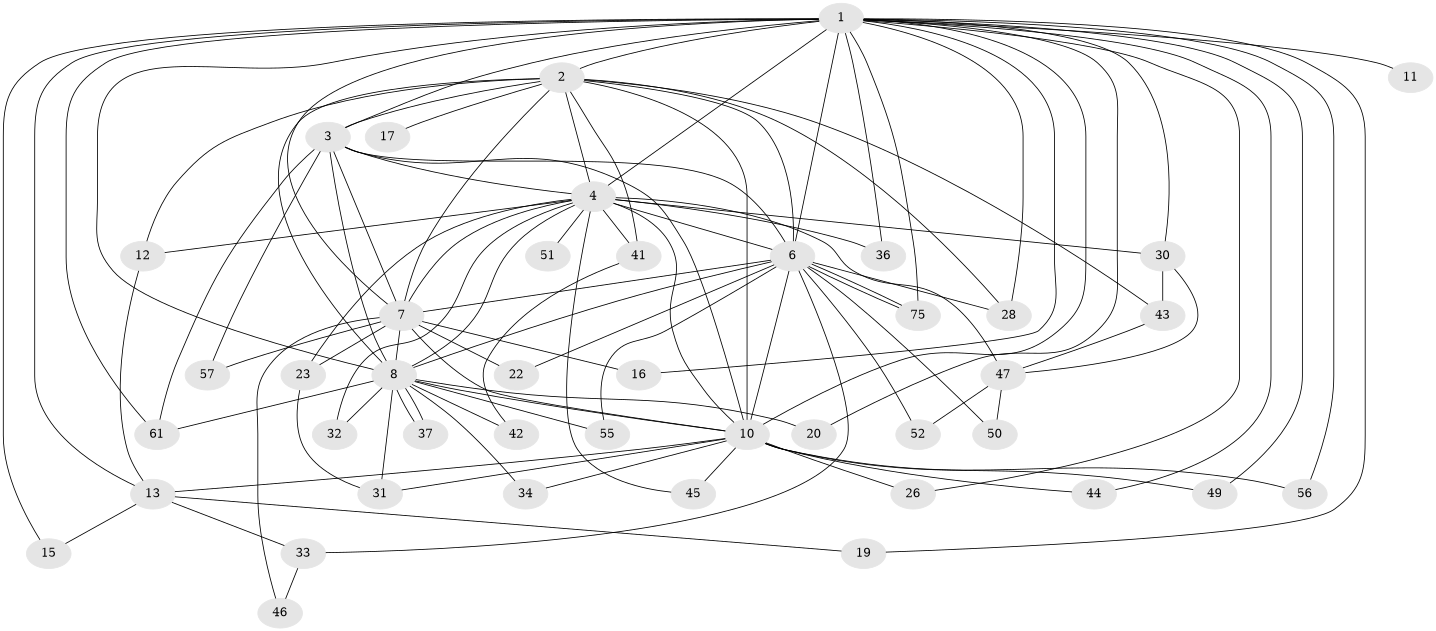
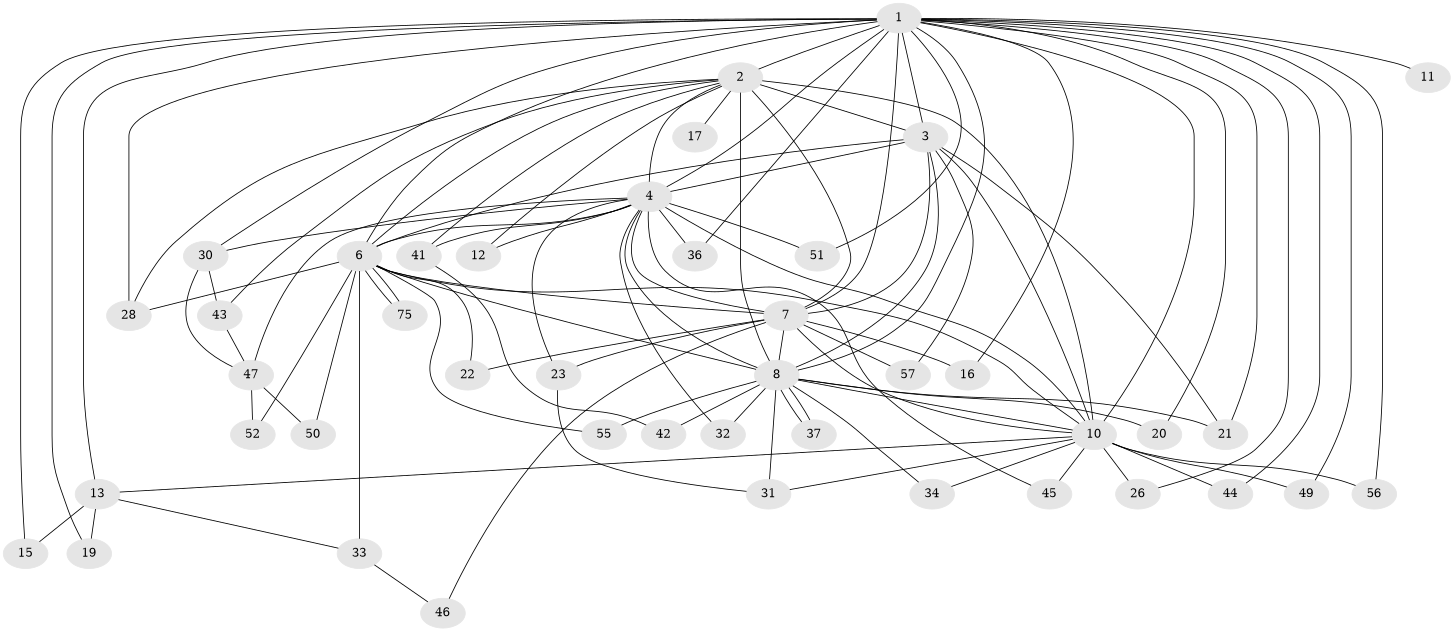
edge "1" -- "75": now "1" -- "51"
edge "12" -- "13": removed
node "61": label "61" -> "21"
